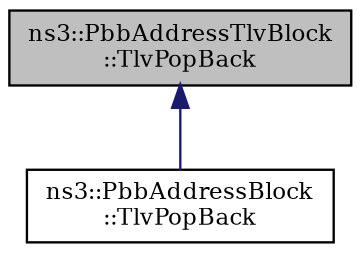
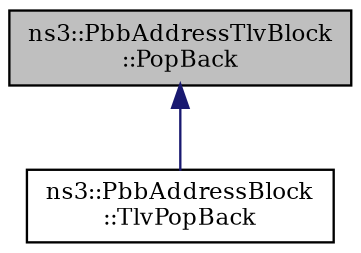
node "ns3::PbbAddressTlvBlock ::TlvPopBack": label "ns3::PbbAddressTlvBlock ::TlvPopBack" -> "ns3::PbbAddressTlvBlock ::PopBack"
